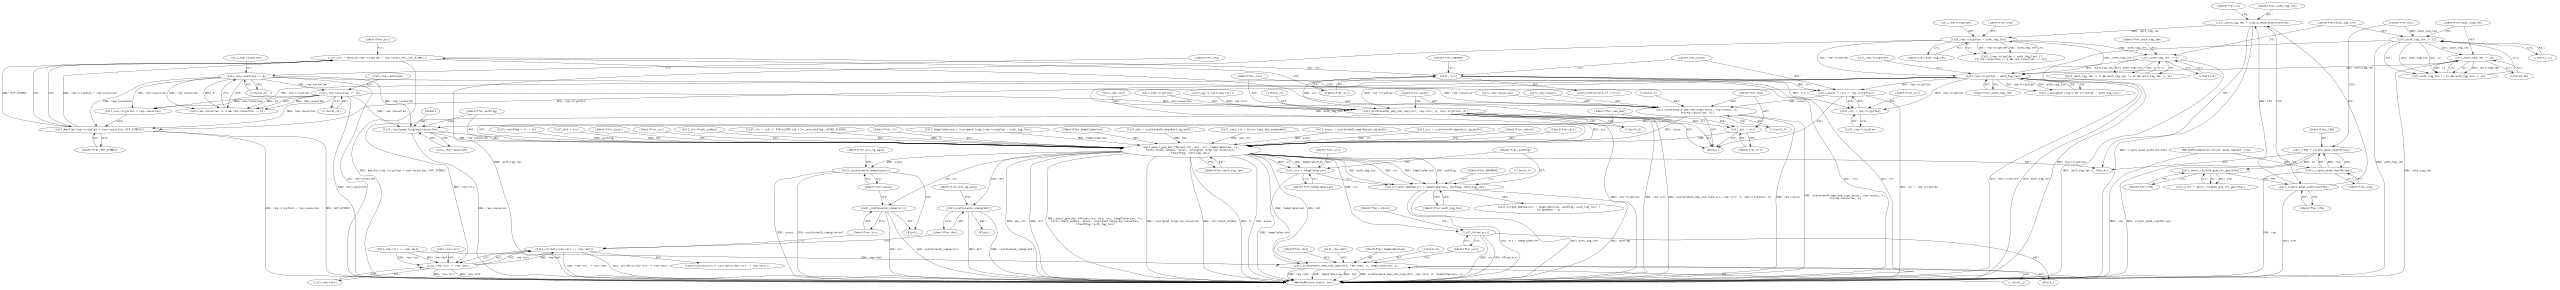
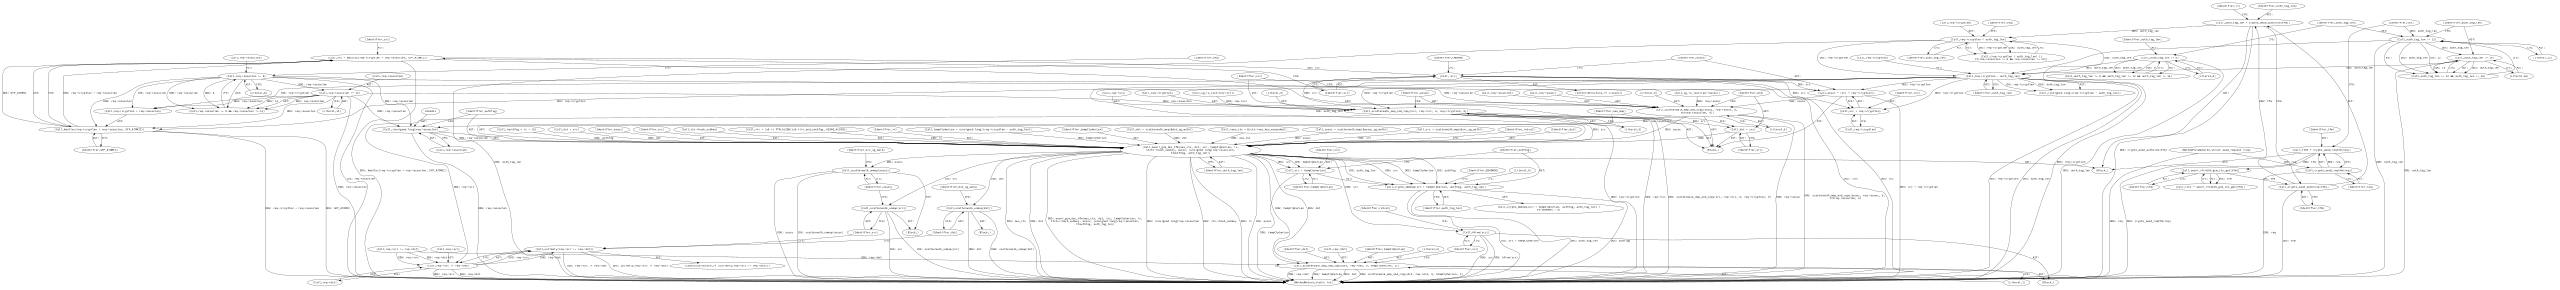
edge "(Call,req->cryptlen < auth_tag_len)" -> "(Call,auth_tag_len != 8)": removed, label "DDG: auth_tag_len"
edge "(Call,(unsigned long)(req->cryptlen - auth_tag_len))" -> "(Call,req->cryptlen - auth_tag_len)": removed, label "CFG:"
node "(ControlStructure,if (!src))": label "(ControlStructure,if (!src))" -> "(ControlStructure,if (!assoc))"
node "(Call,sg_is_last(req->assoc))": added
edge "(Call,*tfm = crypto_aead_reqtfm(req))" -> "(Call,aesni_rfc4106_gcm_ctx_get(tfm))": label "DDG: 12" -> "DDG: tfm"
